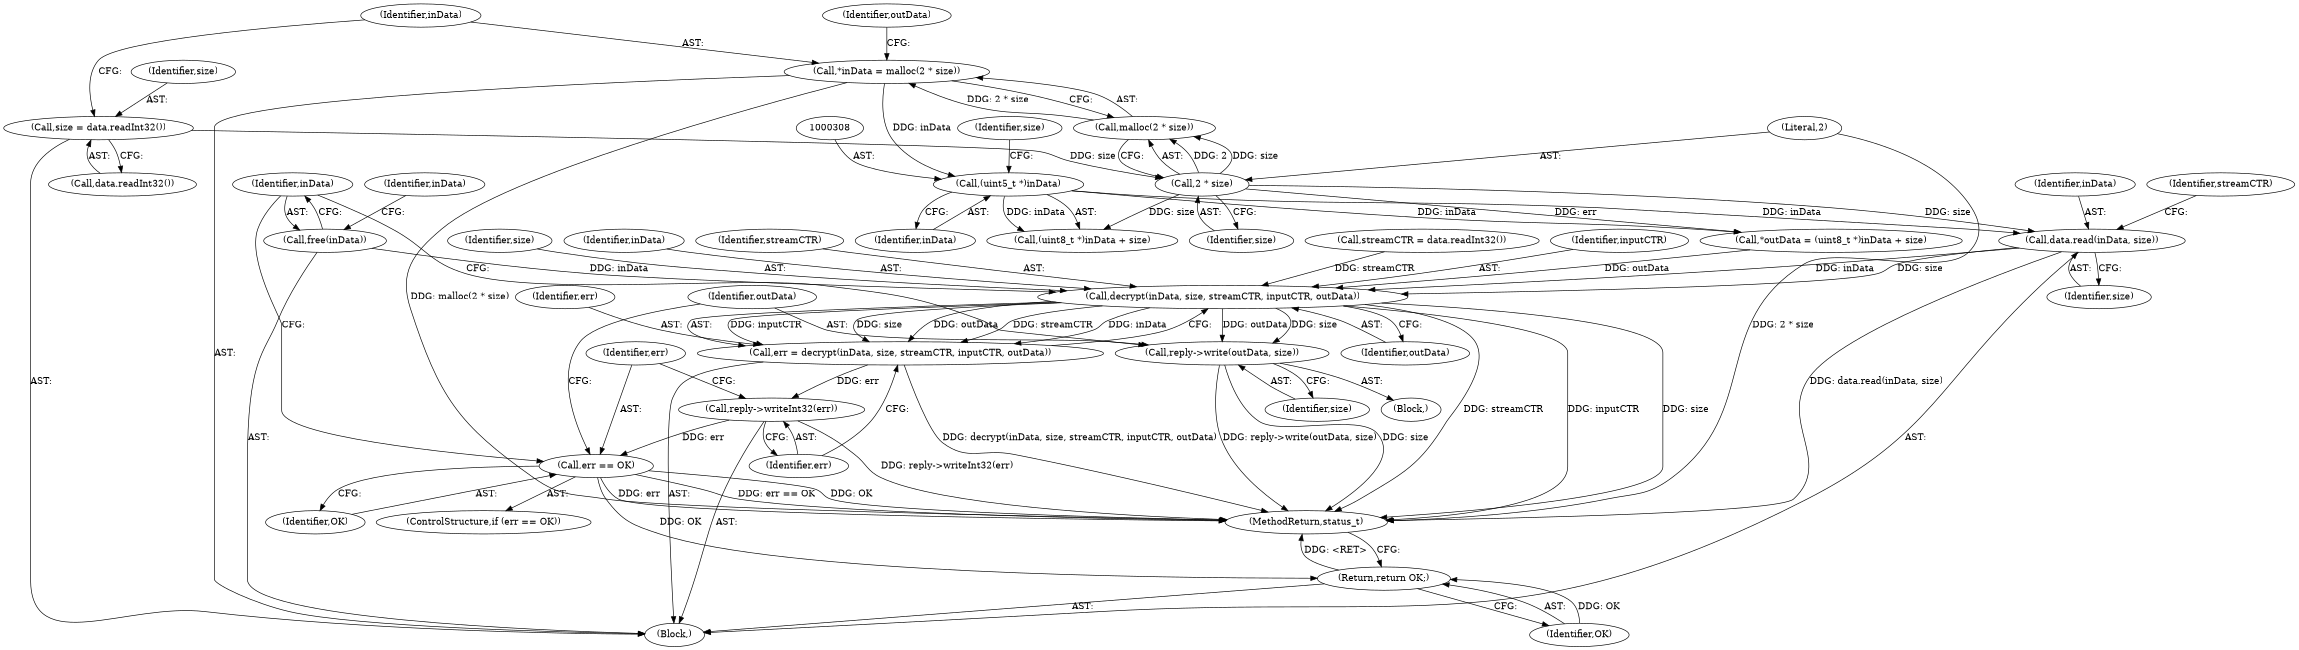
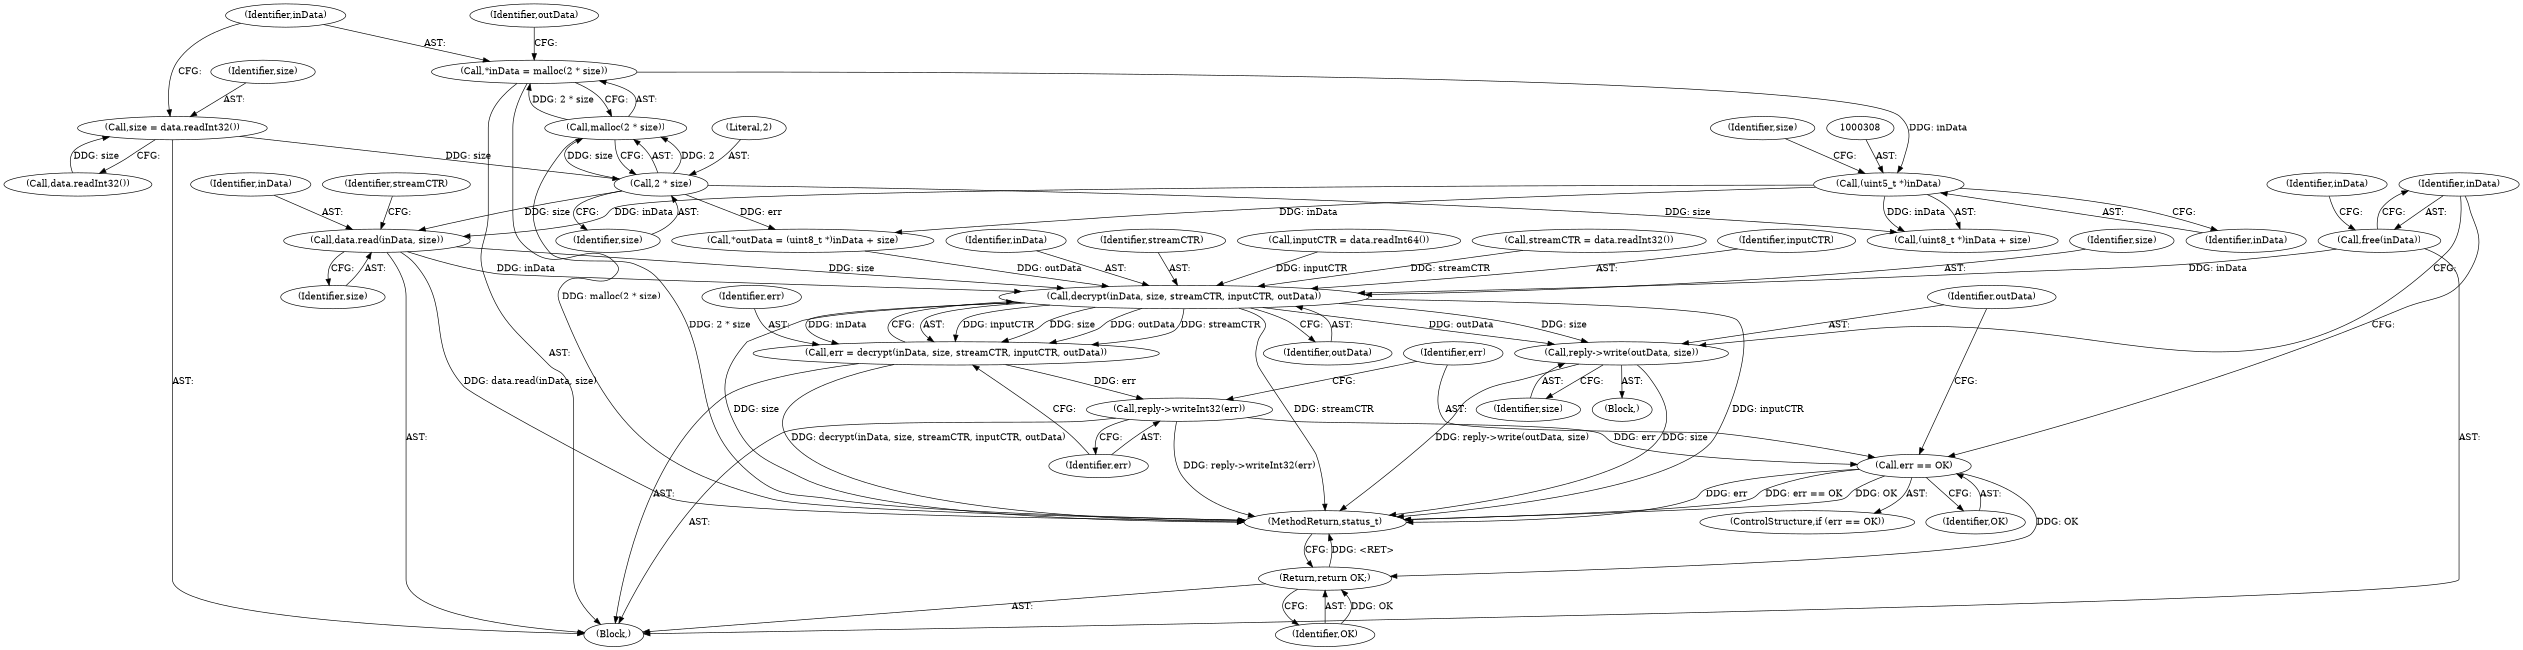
edge "(Call,data.readInt32())" -> "(Call,size = data.readInt32())": label "AST: " -> "DDG: size"
node "(Call,inputCTR = data.readInt64())": added
edge "(Literal,2)" -> "(MethodReturn,status_t)": now "(Call,malloc(2 * size))" -> "(MethodReturn,status_t)"
